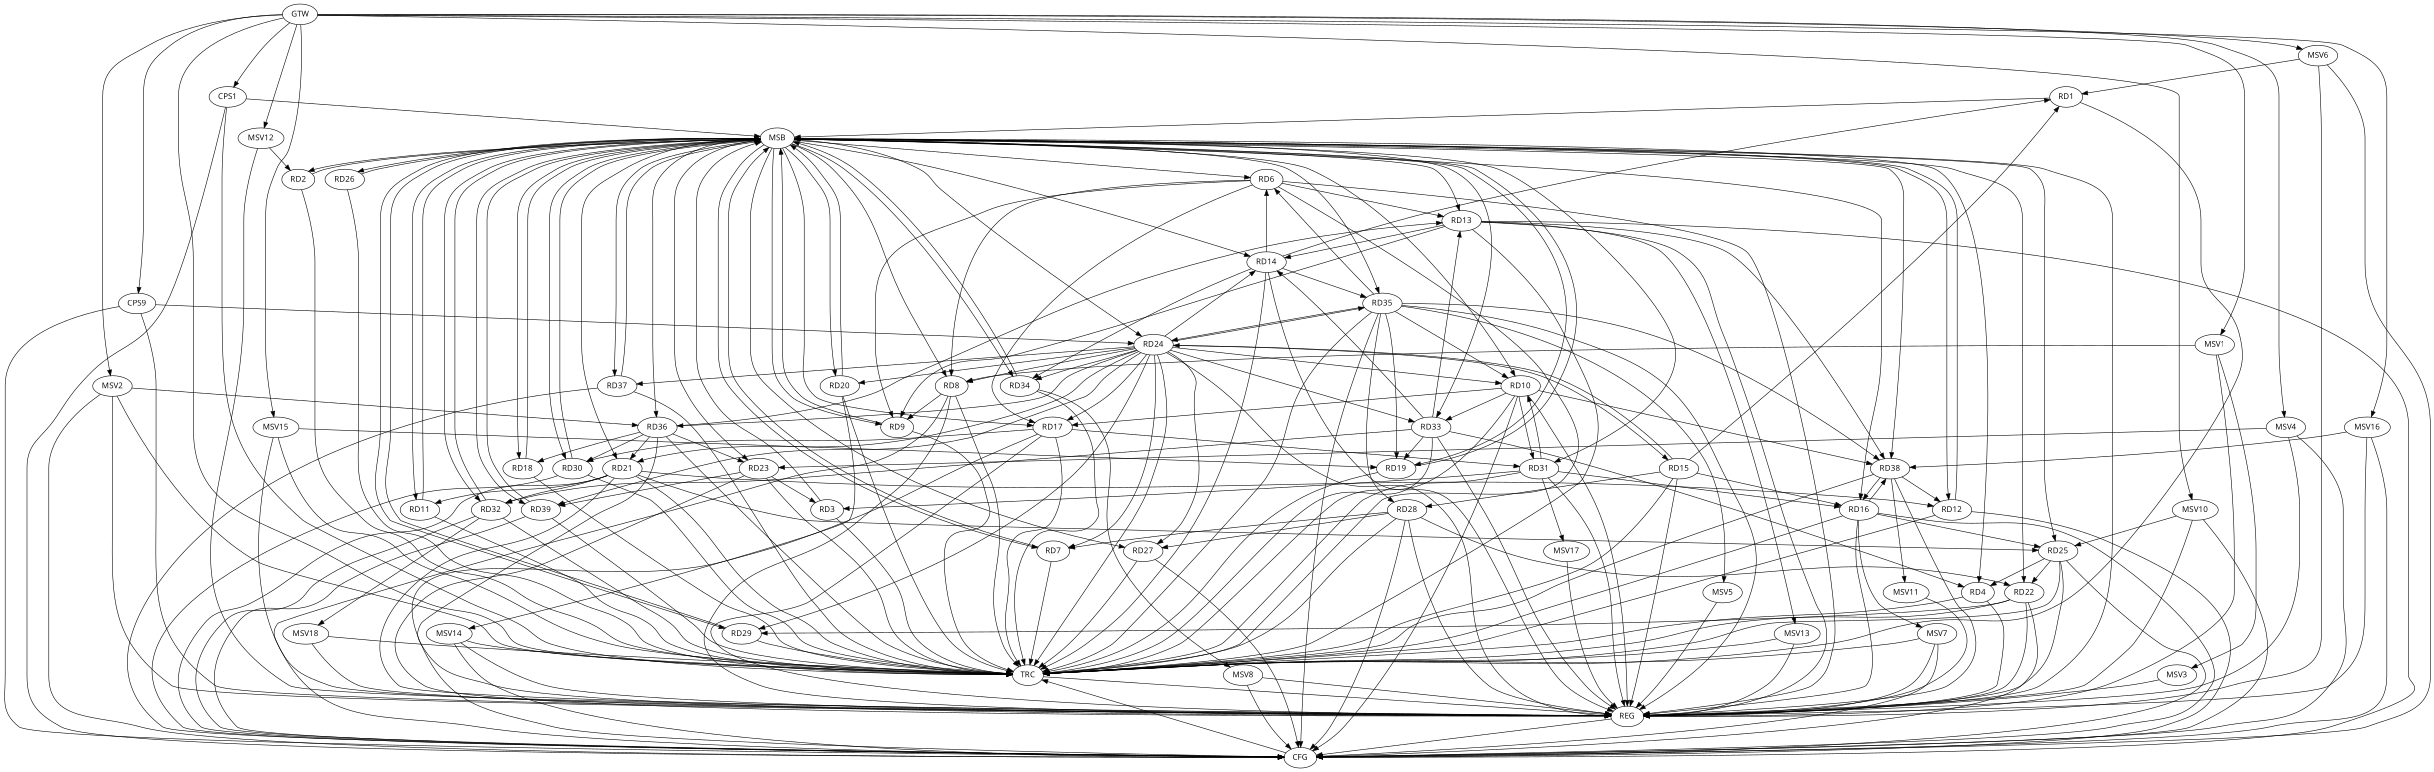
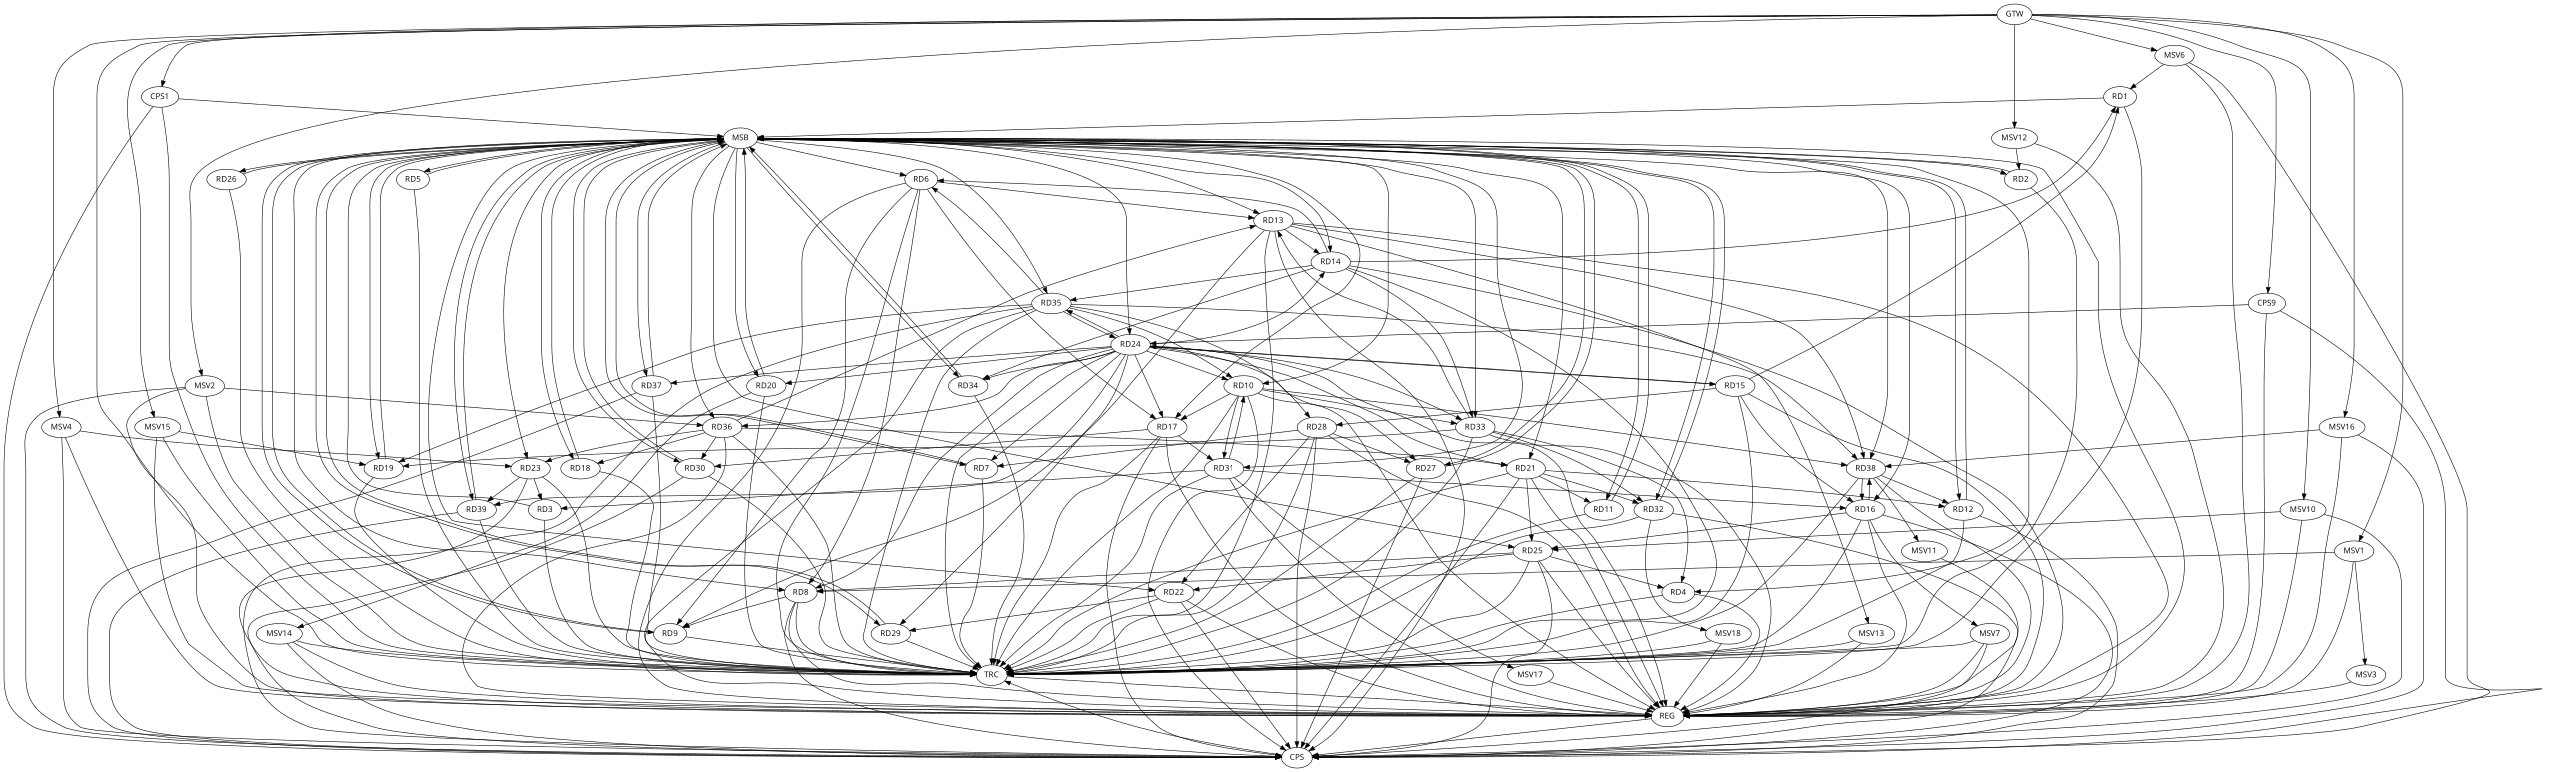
node "RD5": added
edge "RD27" -> "MSB": added
edge "RD33" -> "RD14": reversed
edge "RD25" -> "RD8": added
node "MSV5": removed
node "MSV8": removed
node "CFG": label "CFG" -> "CPS"
